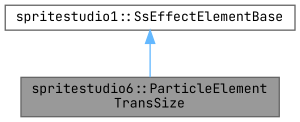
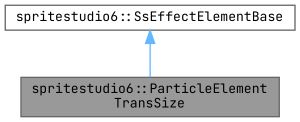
node "spritestudio1::SsEffectElementBase": label "spritestudio1::SsEffectElementBase" -> "spritestudio6::SsEffectElementBase"
